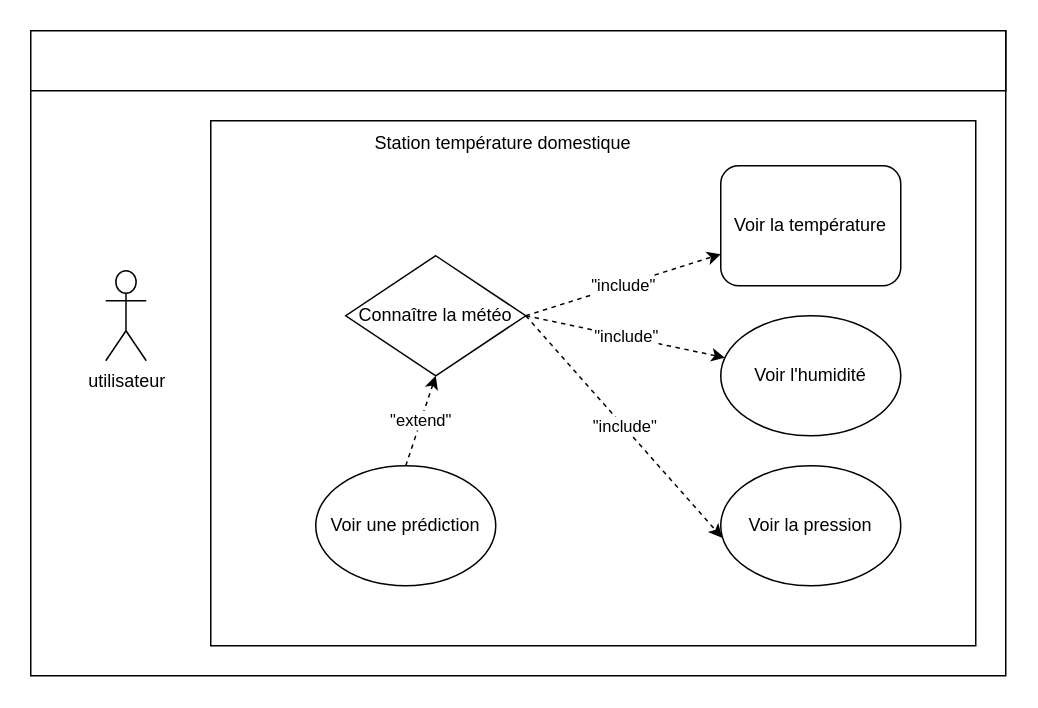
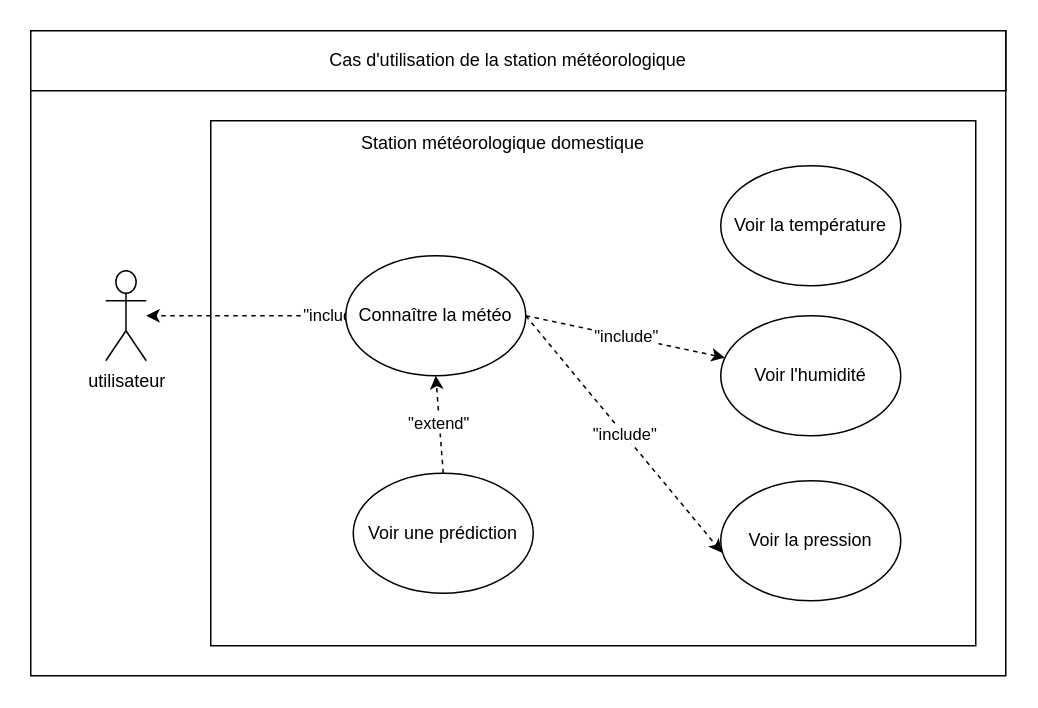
node "Cas d'utilisation de la station météorologique": added
node "Station température domestique": label "Station température domestique" -> "Station météorologique domestique"
node "Voir la température": shape rounded rectangle -> ellipse
edge "Connaître la météo" -> "Voir la température": now "Connaître la météo" -> "utilisateur"
node "Connaître la météo": shape diamond -> ellipse
node "Voir une prédiction": moved (406, 526) -> (443, 533)
node "Voir la pression": moved (811, 526) -> (811, 541)
